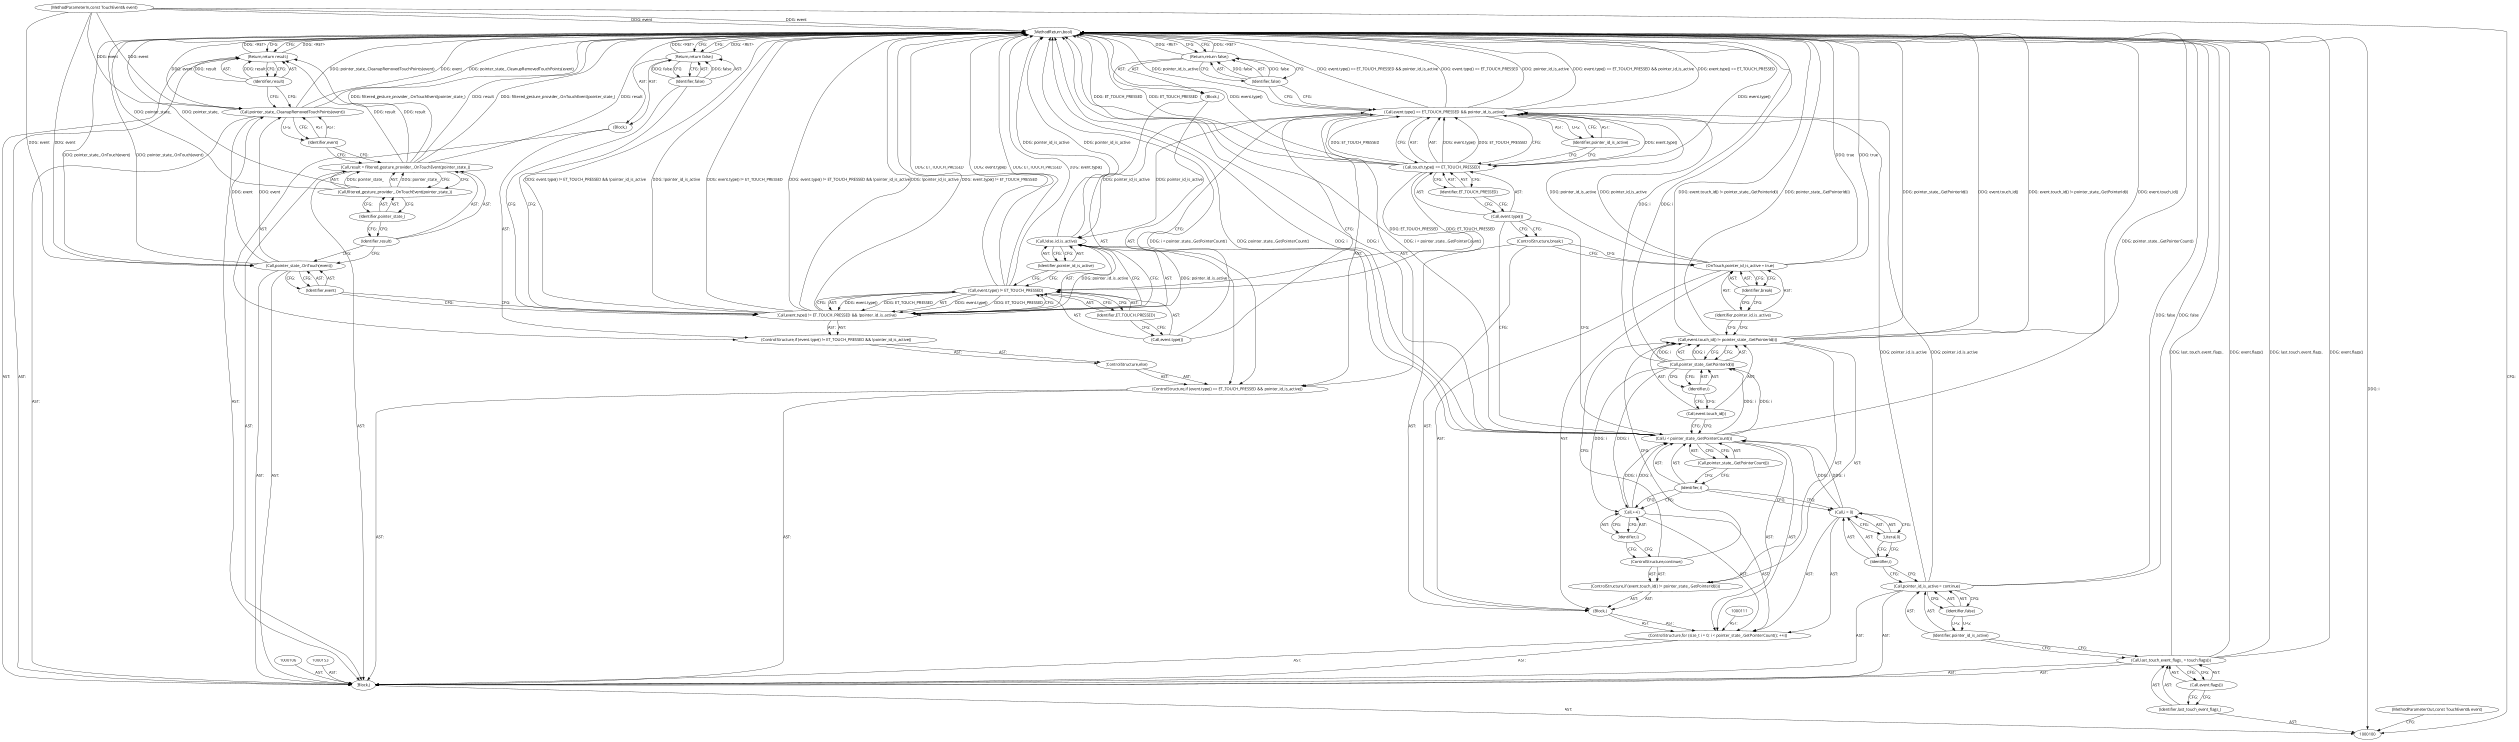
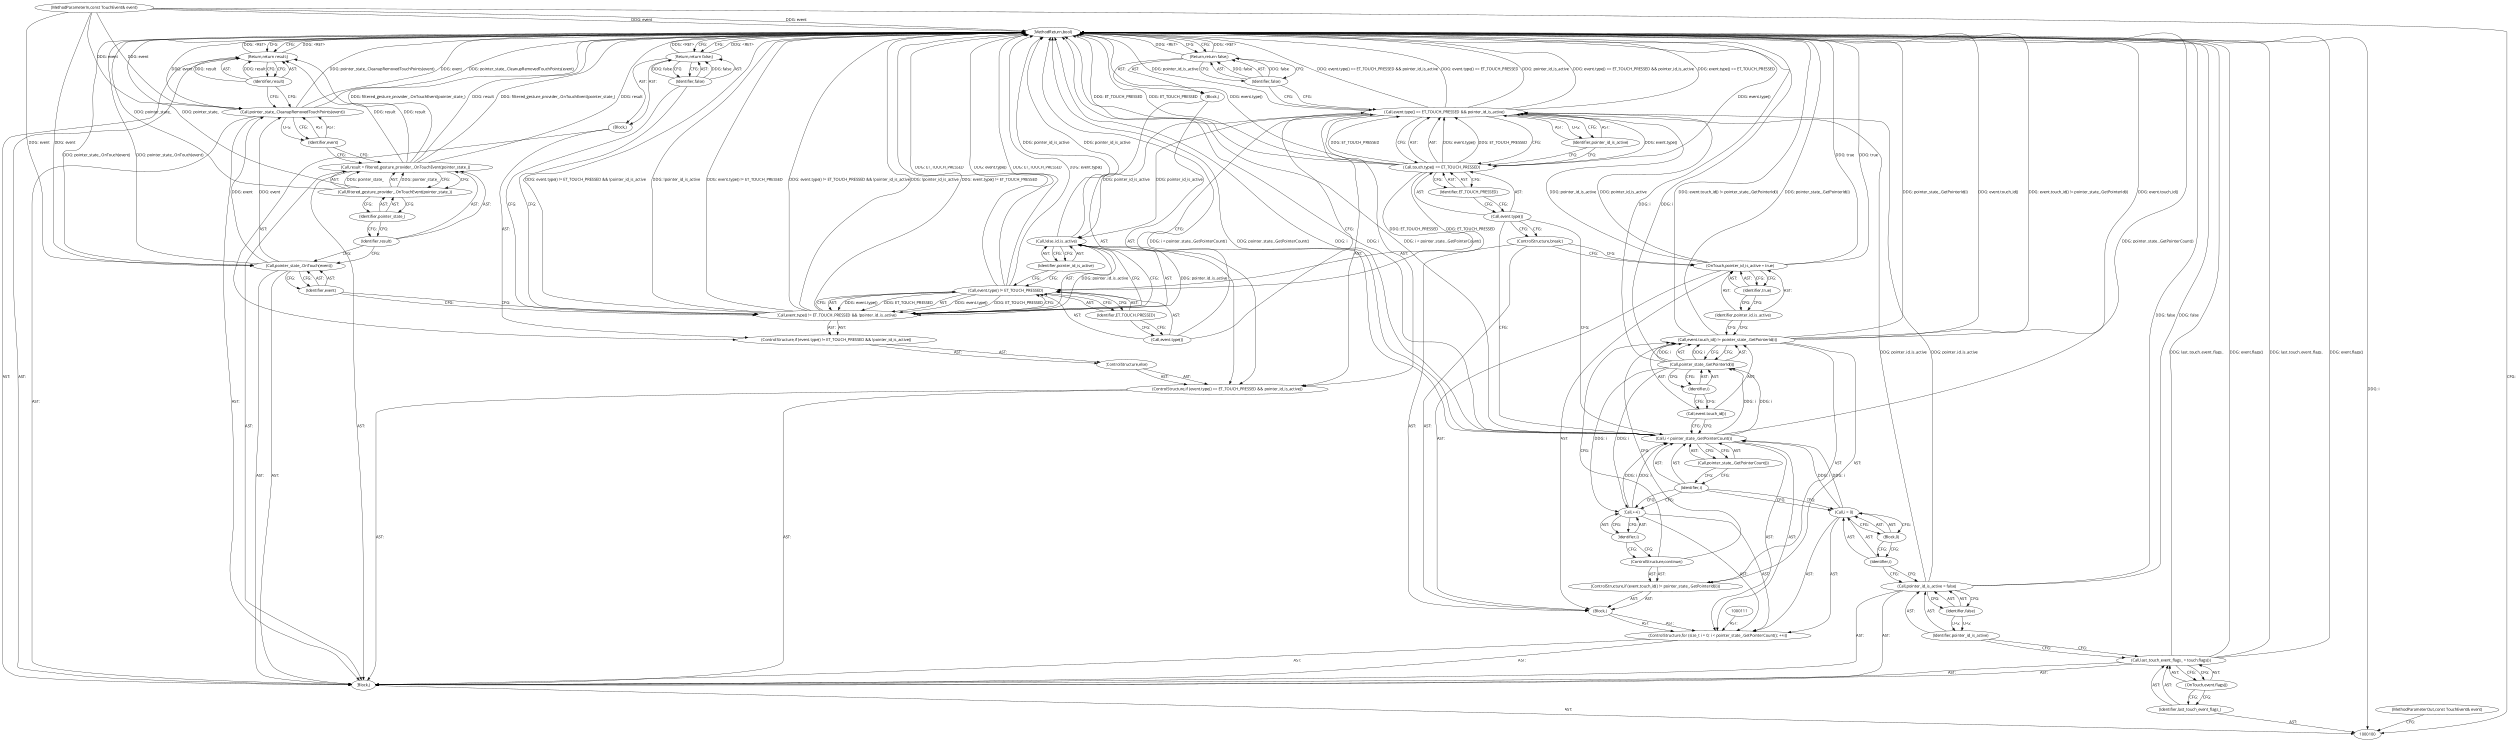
node "(Identifier,break)": label "(Identifier,break)" -> "(Identifier,true)"
node "(Literal,0)": label "(Literal,0)" -> "(Block,0)"
node "(Call,pointer_id_is_active = continue)": label "(Call,pointer_id_is_active = continue)" -> "(Call,pointer_id_is_active = false)"
node "1000106": removed
node "1000153": removed
node "(Call,event.flags())": label "(Call,event.flags())" -> "(OnTouch,event.flags())"
